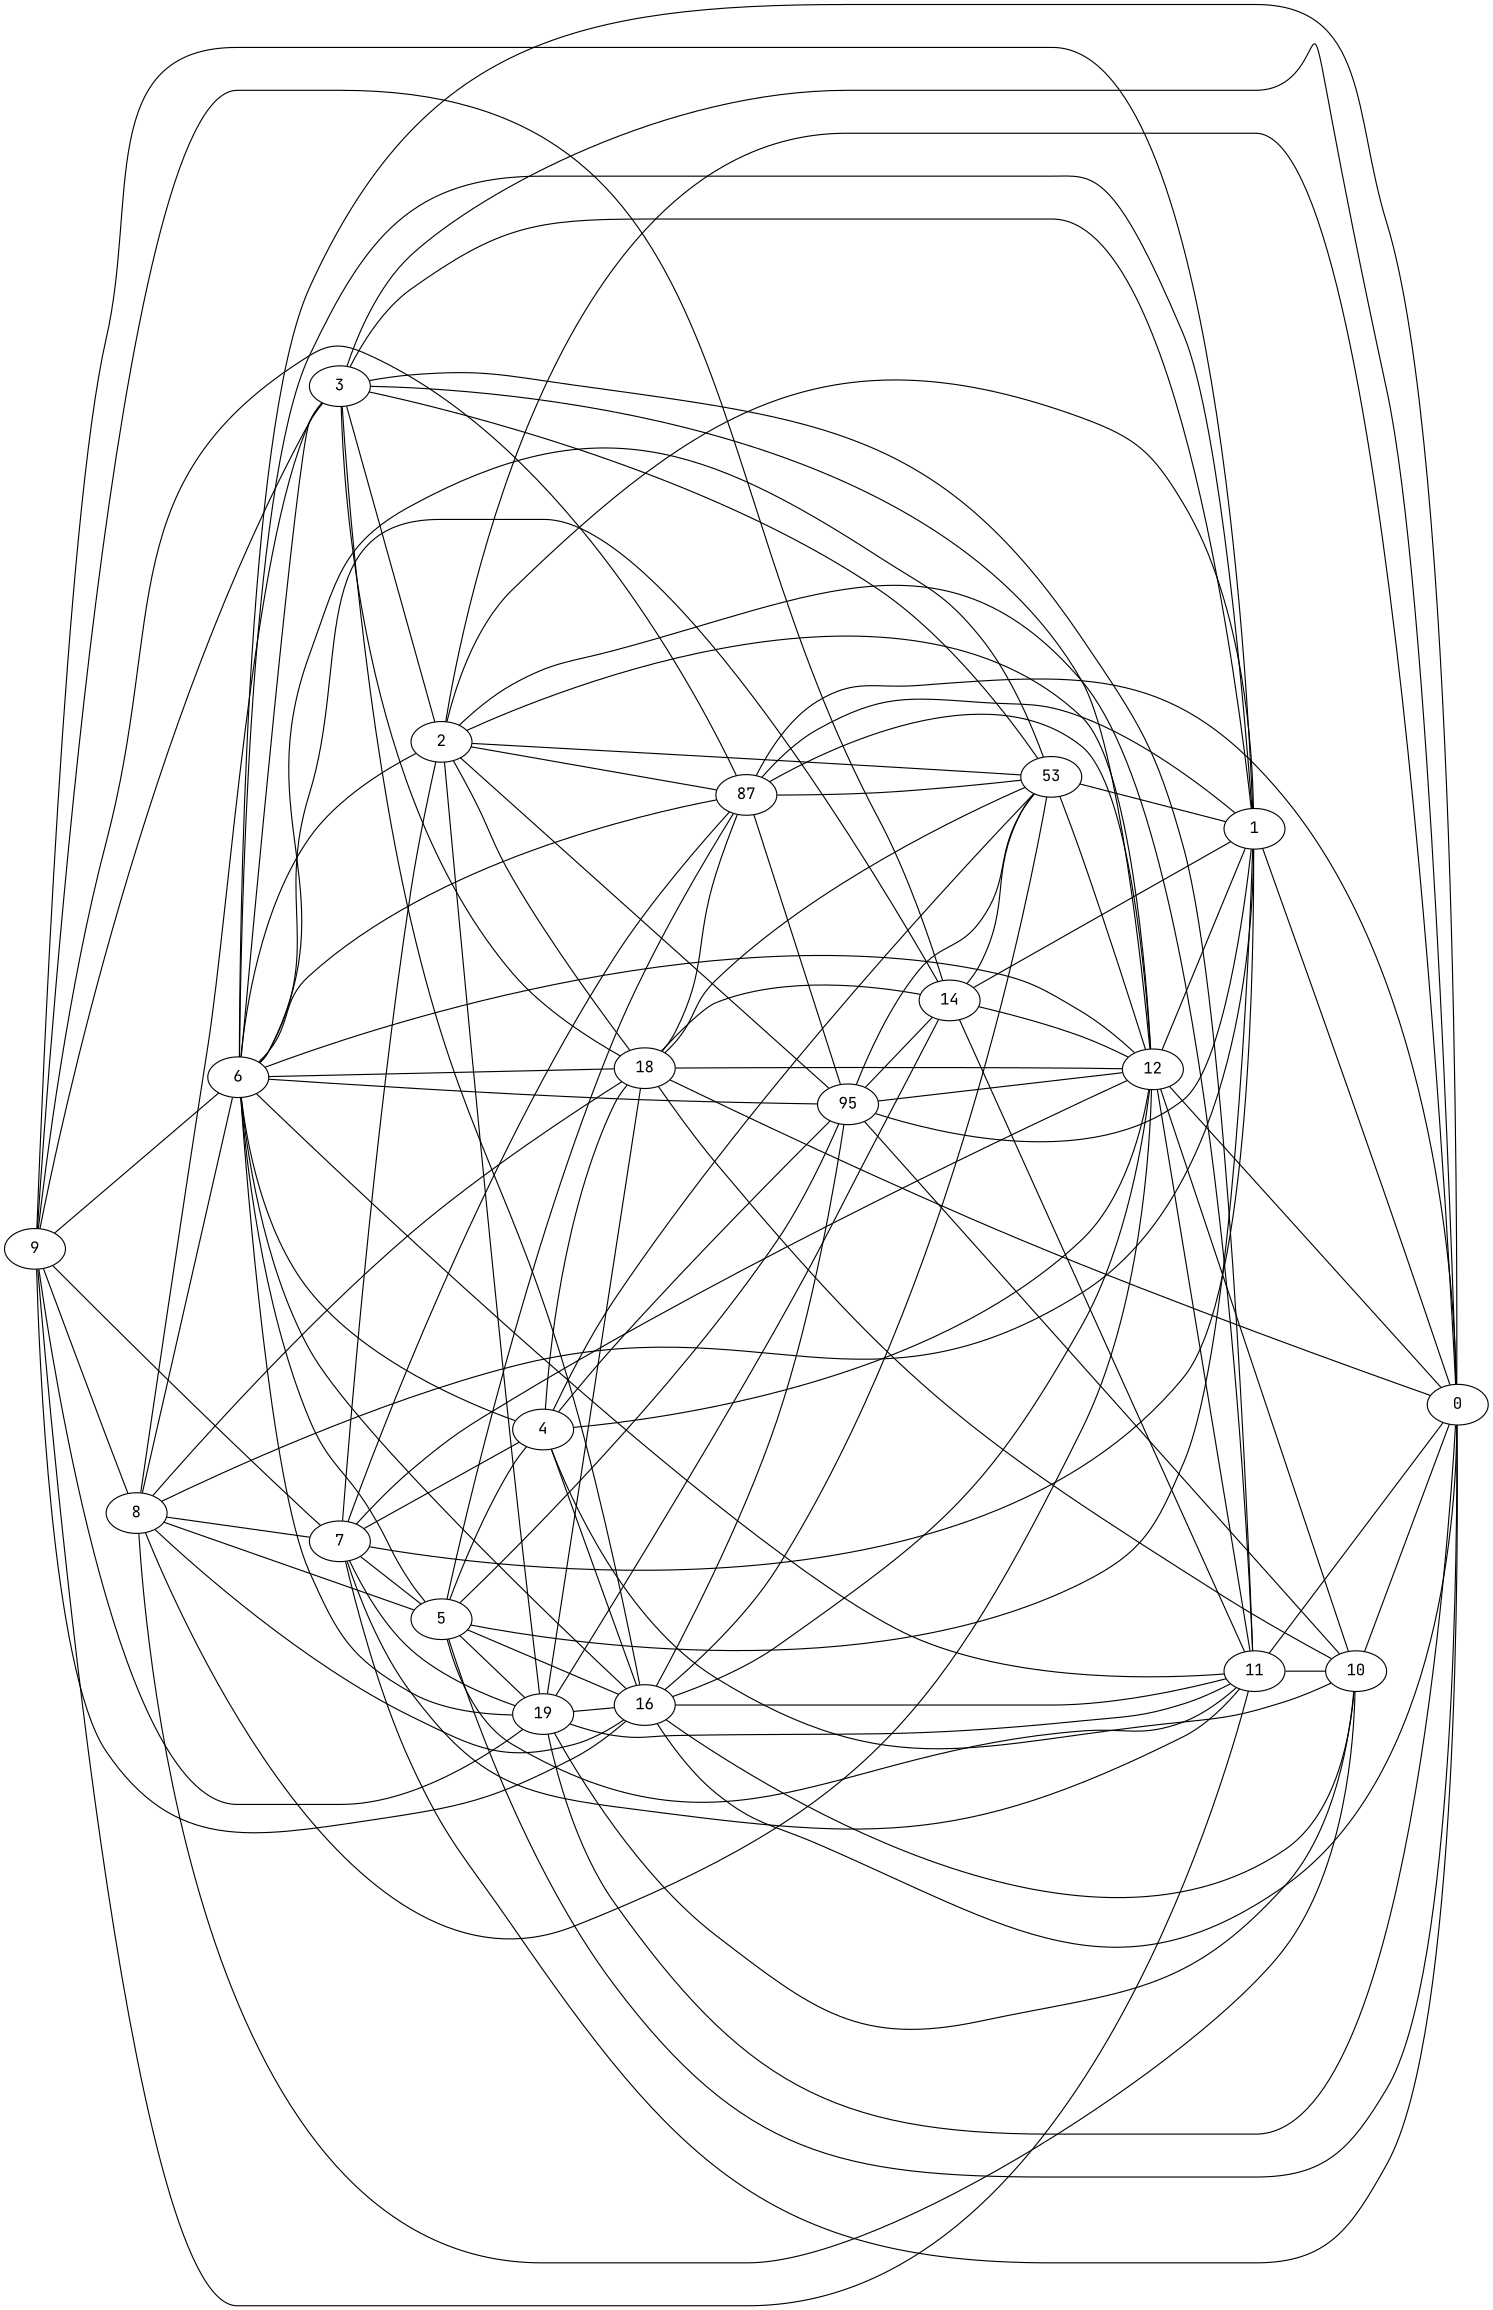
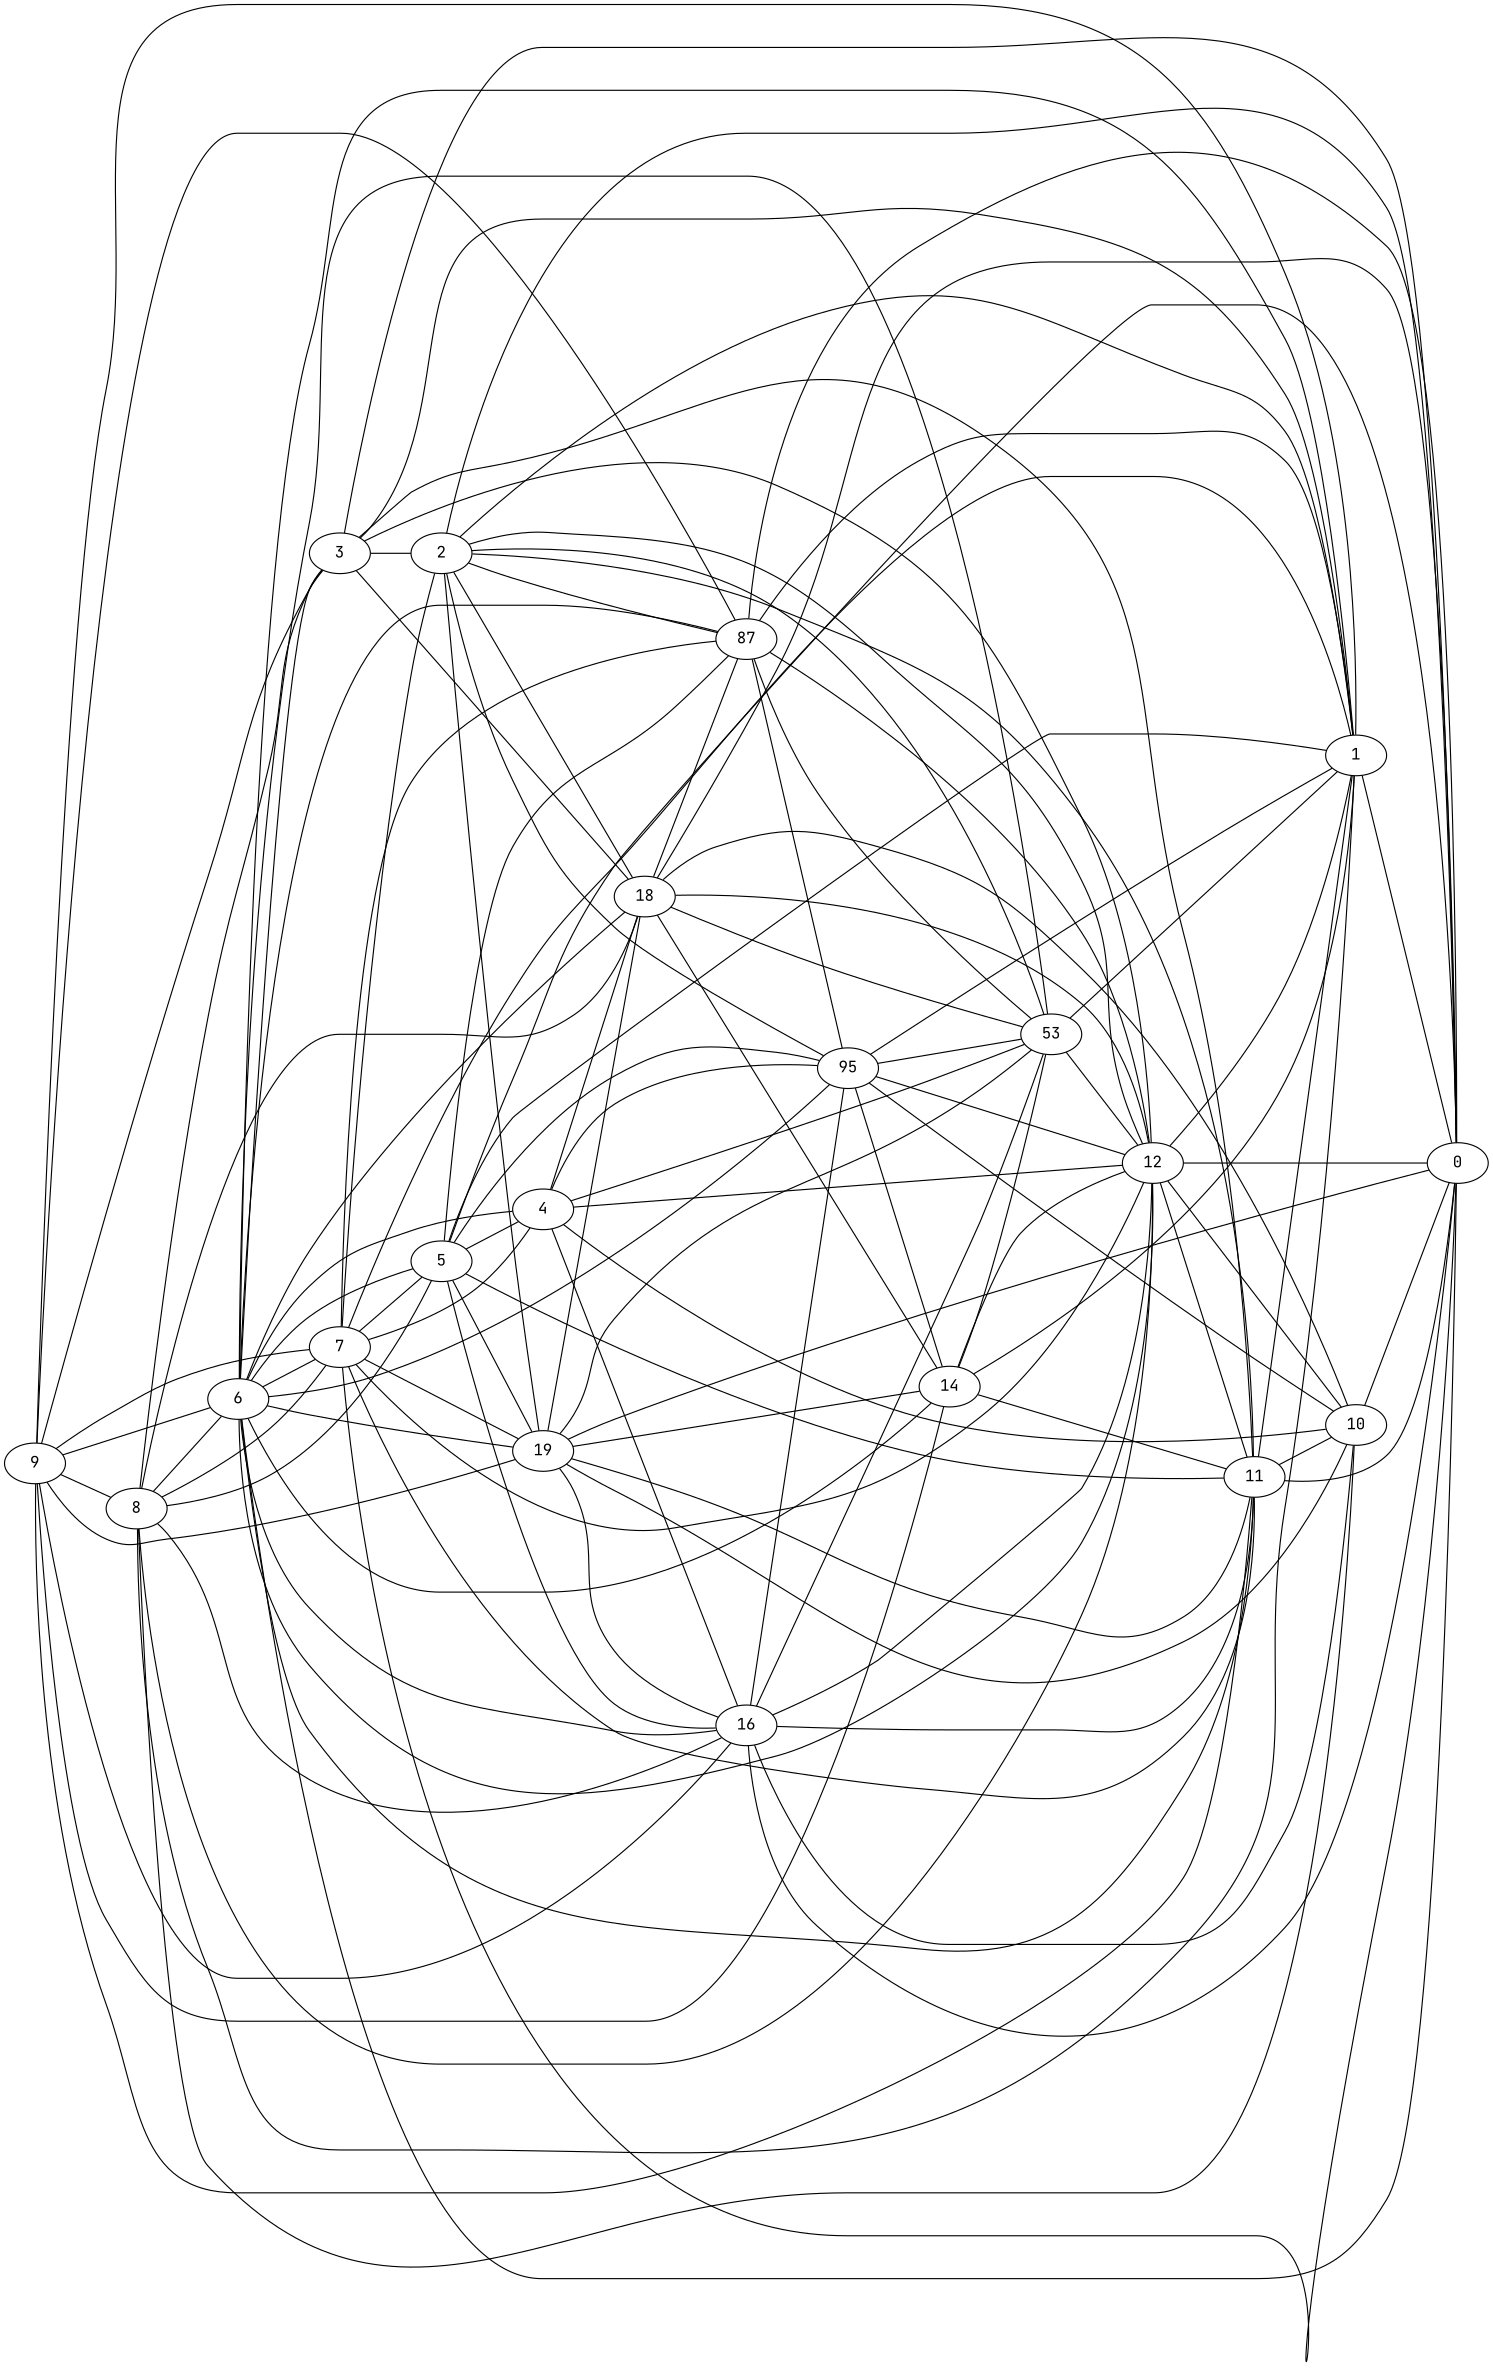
edge "3" -- "53": now "19" -- "53"
edge "2" -- "6": now "7" -- "6"
edge "3" -- "16": removed
edge "1" -- "11": added
